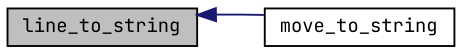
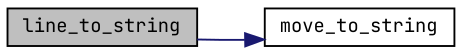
edge "move_to_string" -> "line_to_string": reversed
